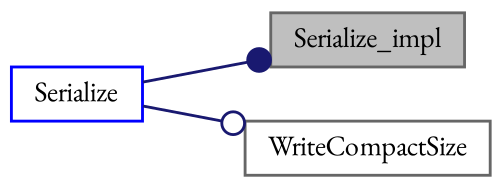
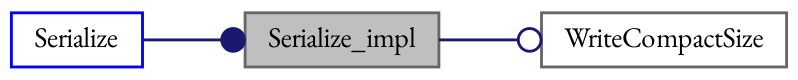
edge "Serialize" -> "WriteCompactSize": now "Serialize_impl" -> "WriteCompactSize"
